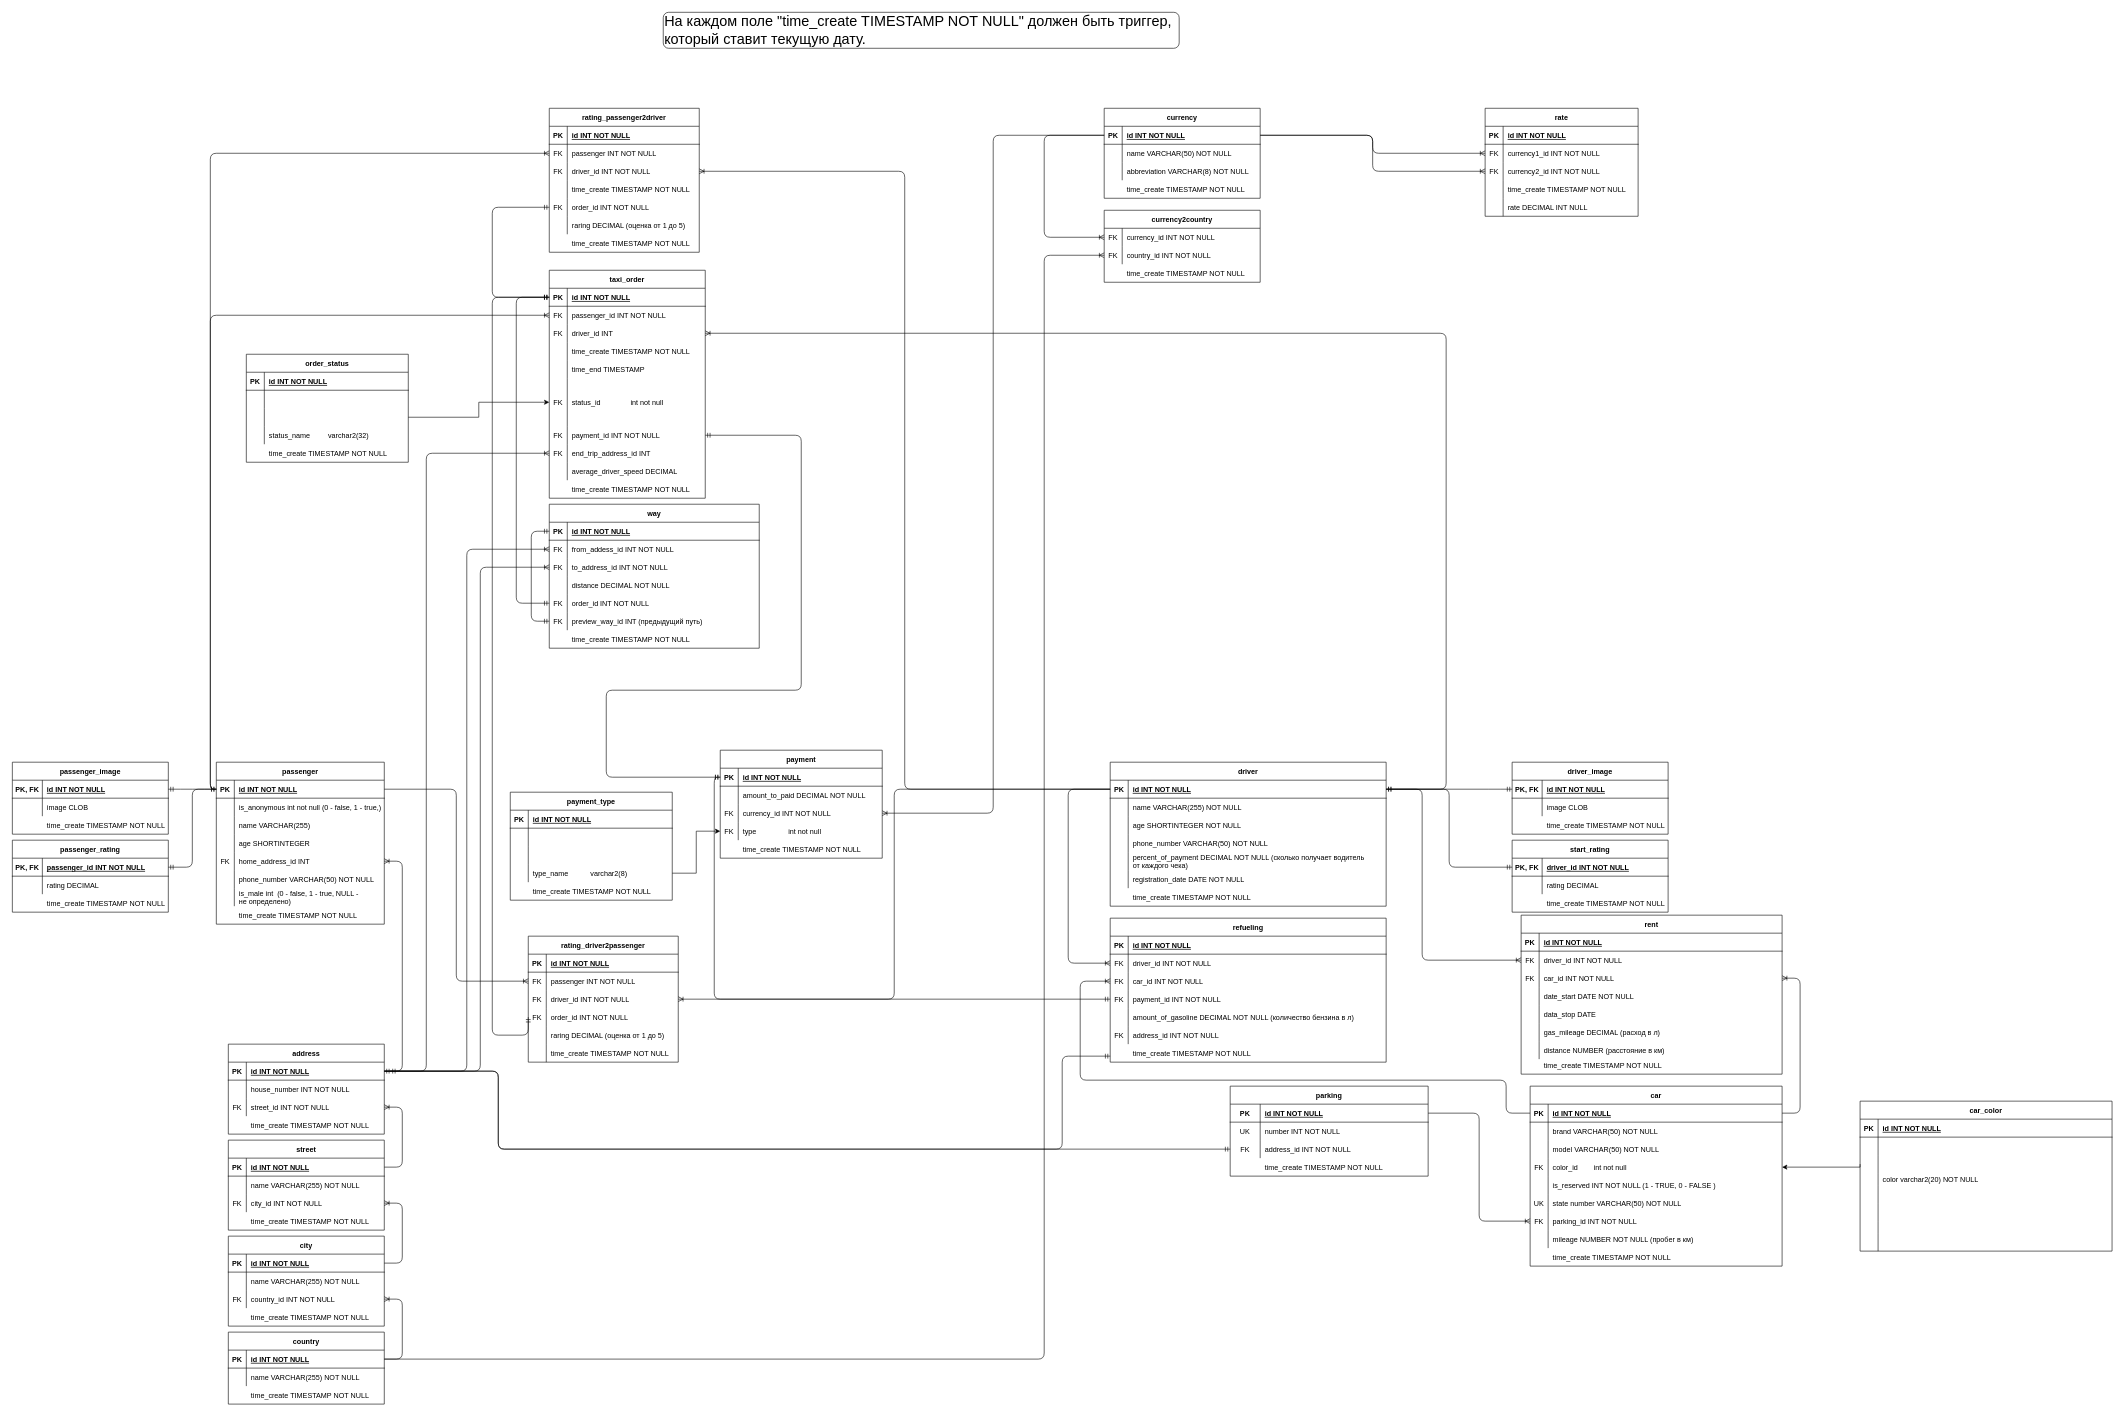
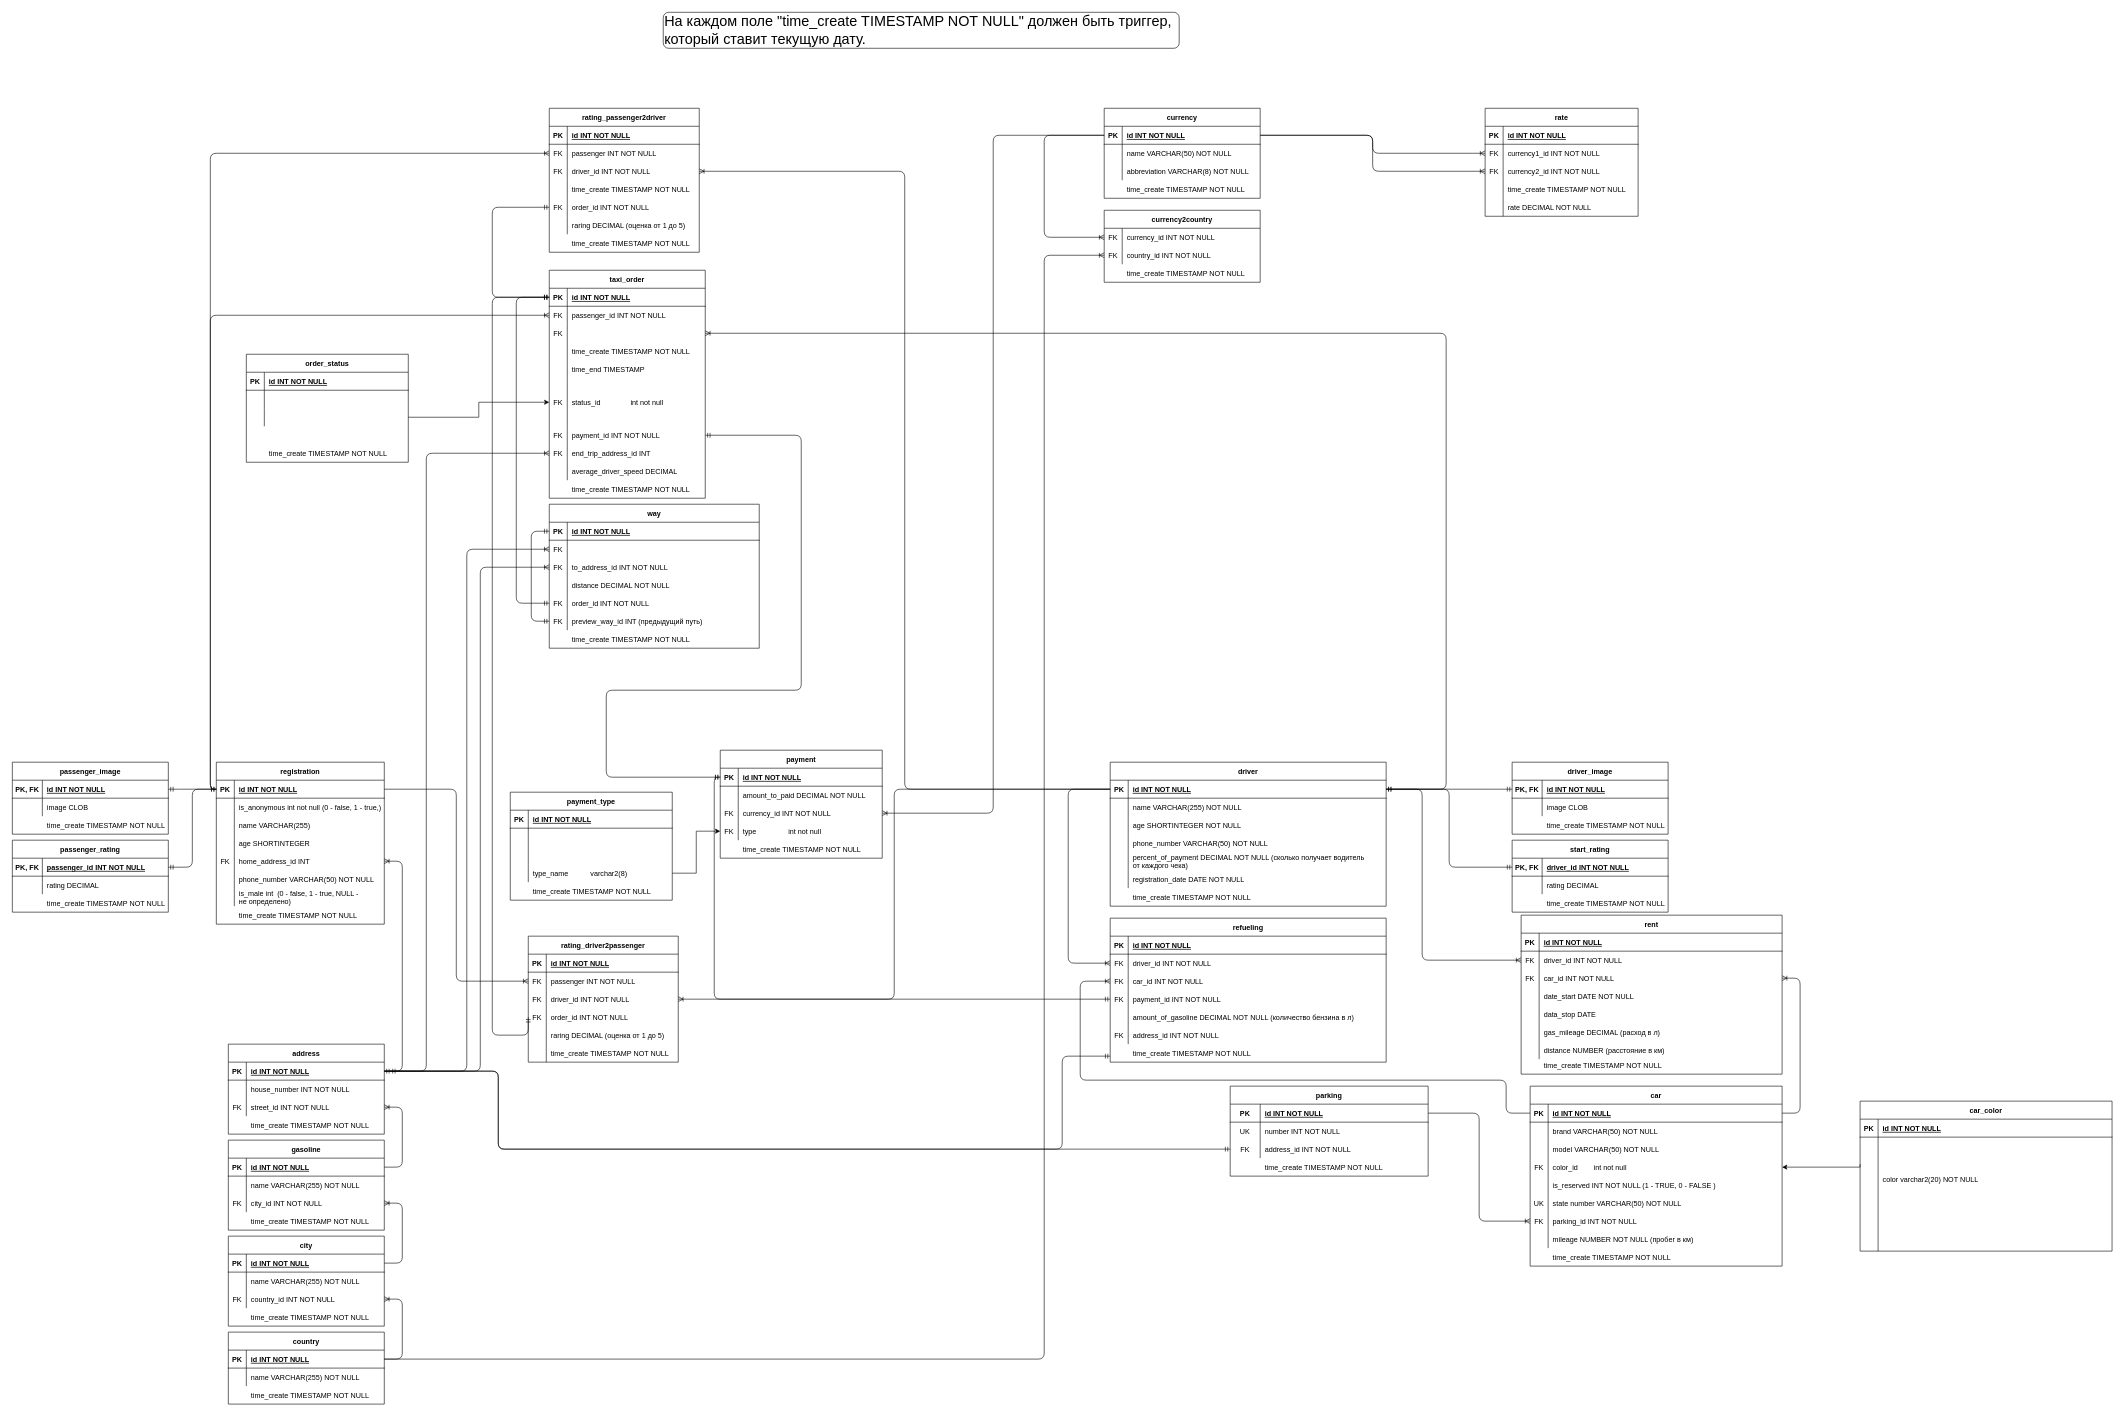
node "rate DECIMAL INT NULL": label "rate DECIMAL INT NULL" -> "rate DECIMAL NOT NULL"
node "driver_id INT": removed
node "status_name varchar2(32)": removed
node "from_addess_id INT NOT NULL": removed
node "passenger": label "passenger" -> "registration"
node "street": label "street" -> "gasoline"
